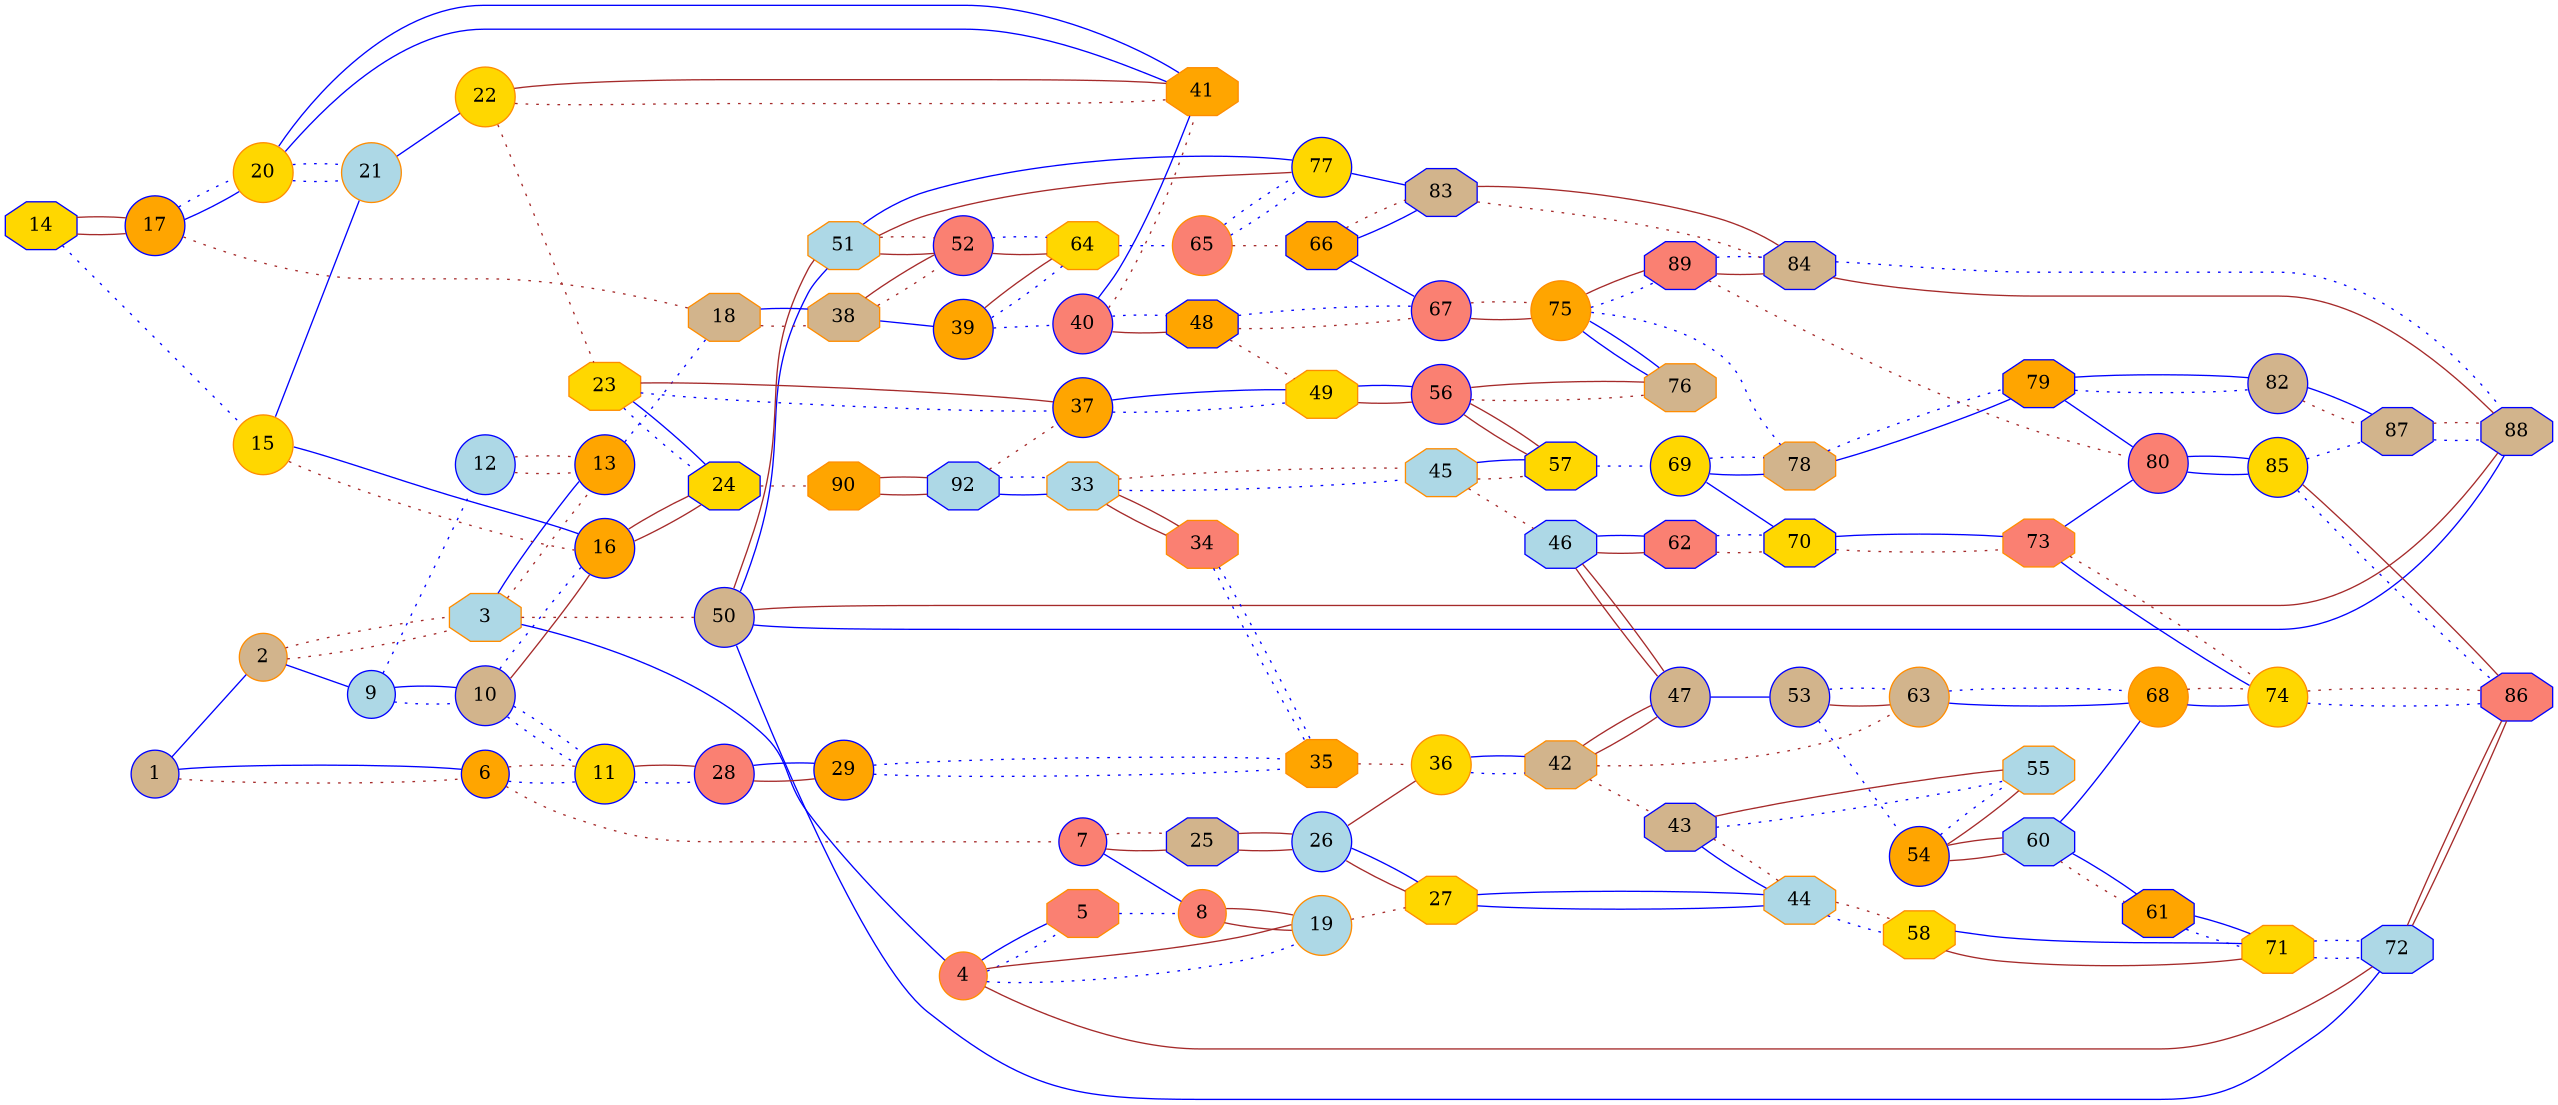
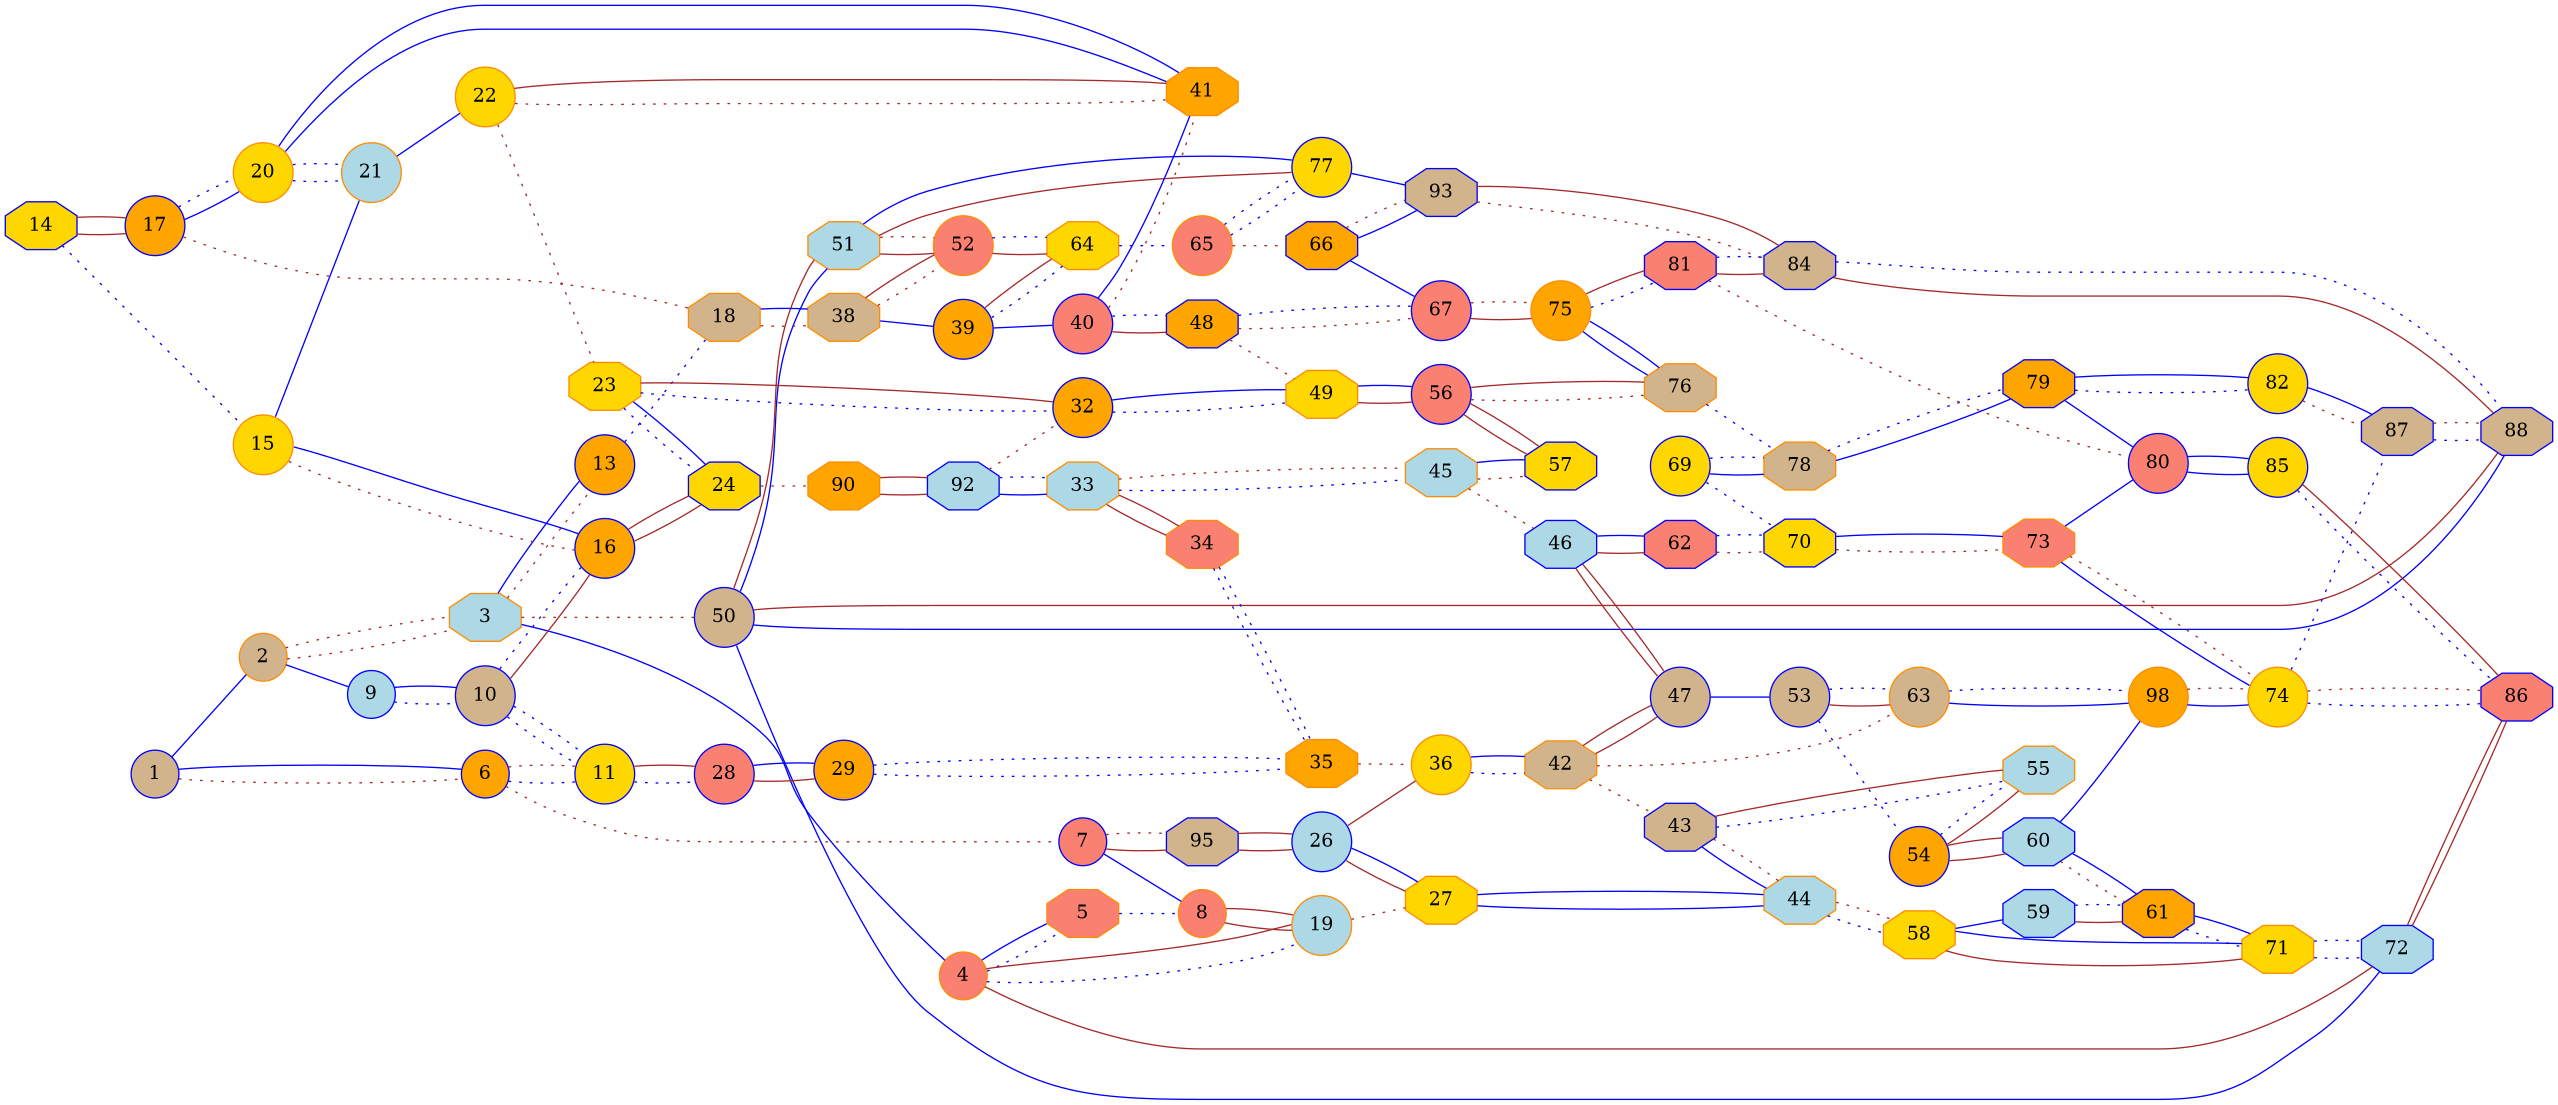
node "83": label "83" -> "93"
node "52": color blue -> darkorange
node "89": label "89" -> "81"
edge "40" -- "39": style dotted -> solid
edge "75" -- "78": now "76" -- "78"
node "82": fillcolor tan -> gold
node "37": label "37" -> "32"
edge "87" -- "85": now "87" -- "74"
node "12": removed
edge "57" -- "69": removed
edge "69" -- "70": style solid -> dotted
node "68": label "68" -> "98"
node "25": label "25" -> "95"
node "59": added
